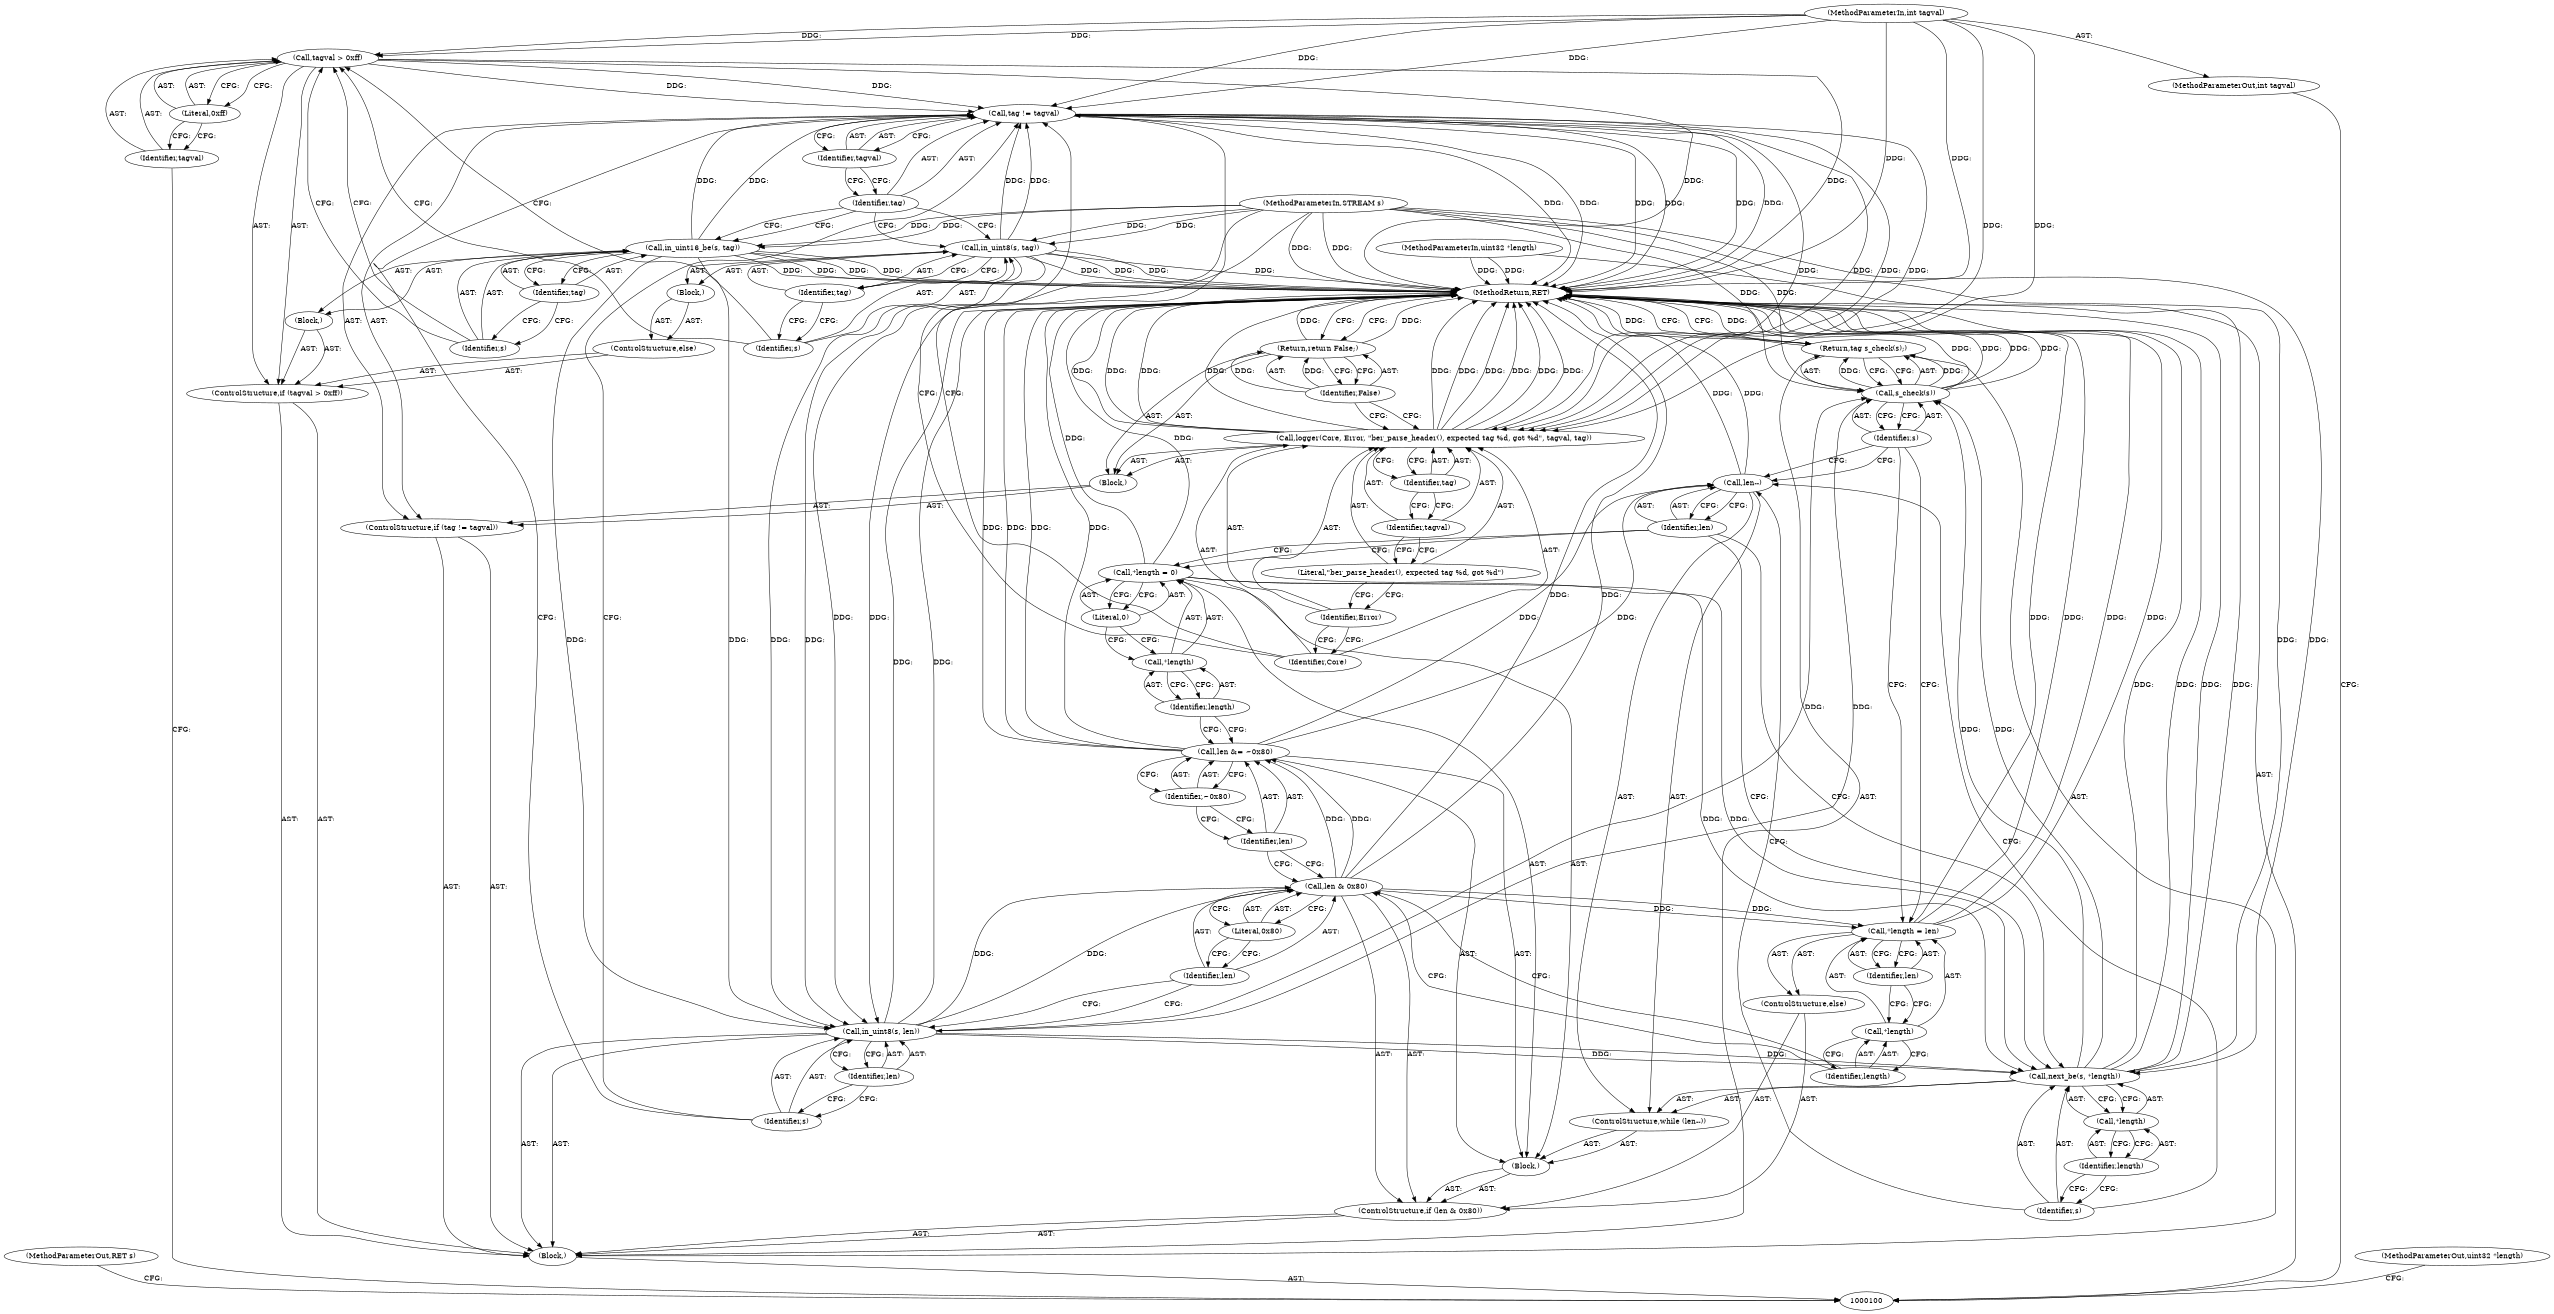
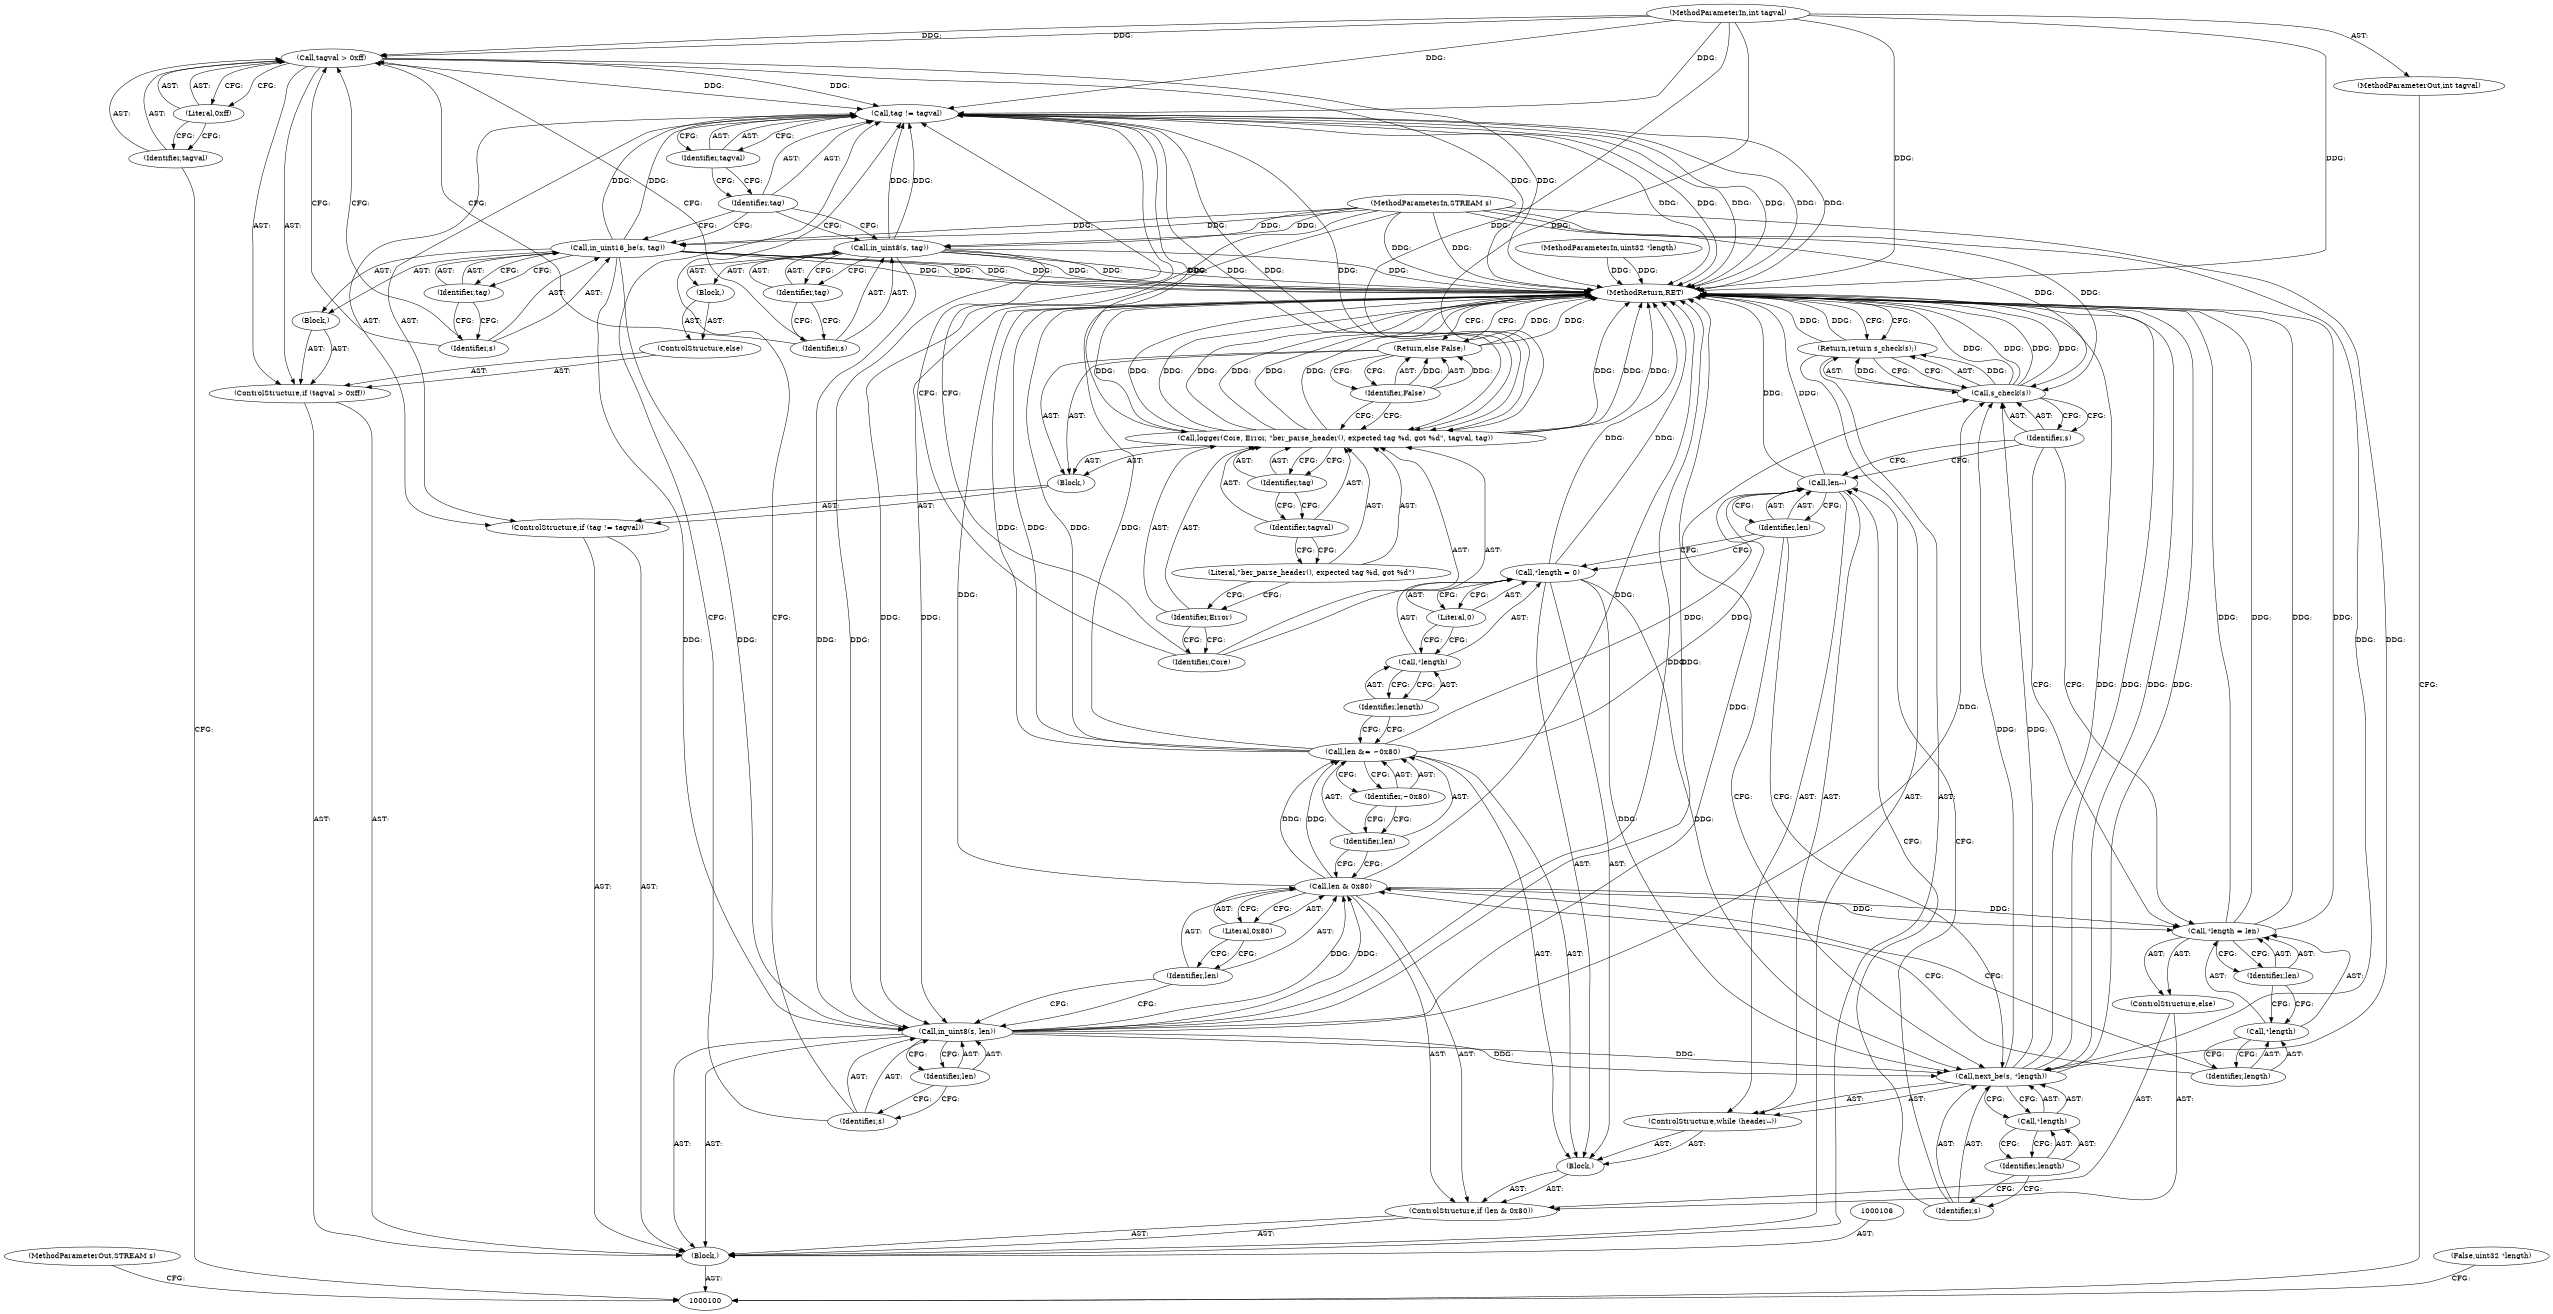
node "(Return,return False;)": label "(Return,return False;)" -> "(Return,else False;)"
node "(Return,tag s_check(s);)": label "(Return,tag s_check(s);)" -> "(Return,return s_check(s);)"
edge "(MethodParameterIn,uint32 *length)" -> "1000100": removed, label "AST:"
node "(ControlStructure,while (len--))": label "(ControlStructure,while (len--))" -> "(ControlStructure,while (header--))"
node "1000106": added
node "(MethodParameterOut,RET s)": label "(MethodParameterOut,RET s)" -> "(MethodParameterOut,STREAM s)"
node "(MethodParameterOut,uint32 *length)": label "(MethodParameterOut,uint32 *length)" -> "(False,uint32 *length)"
